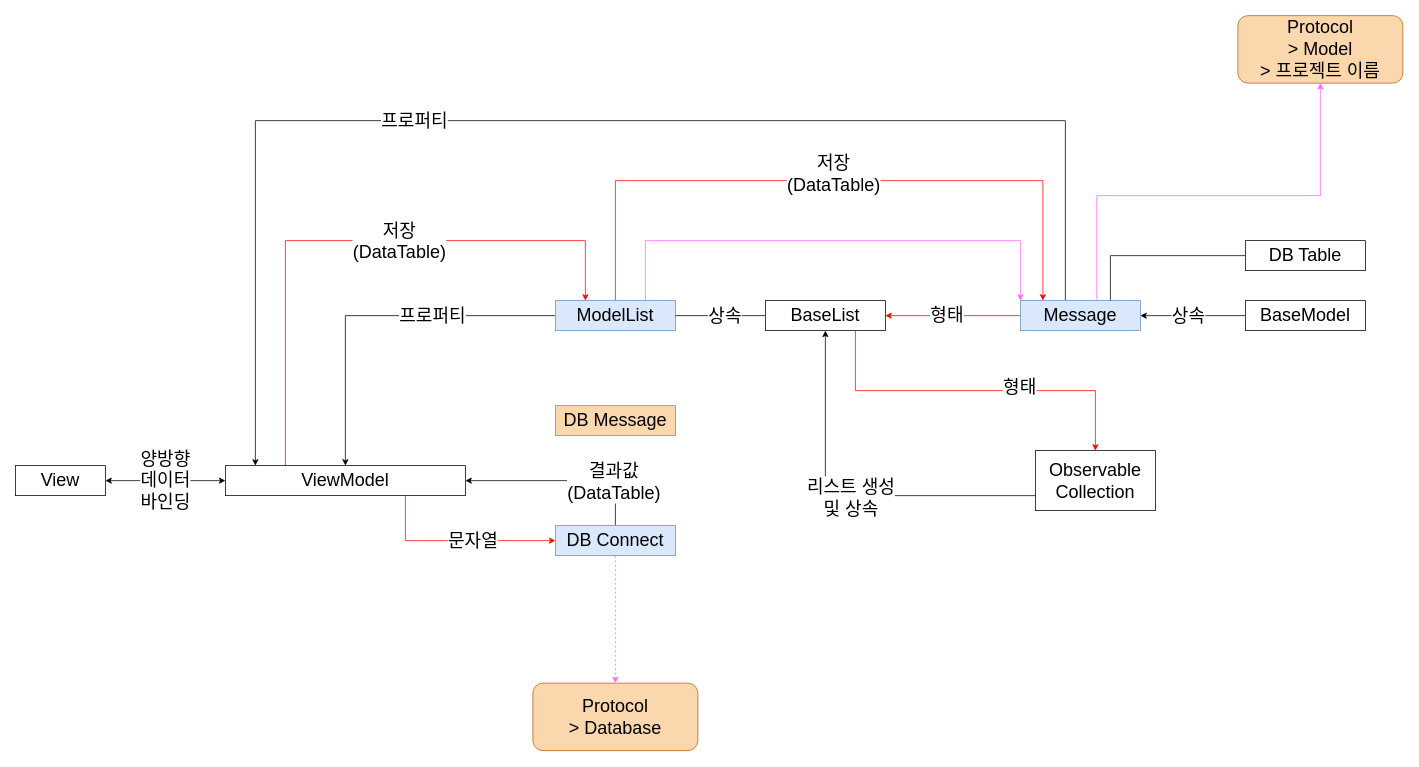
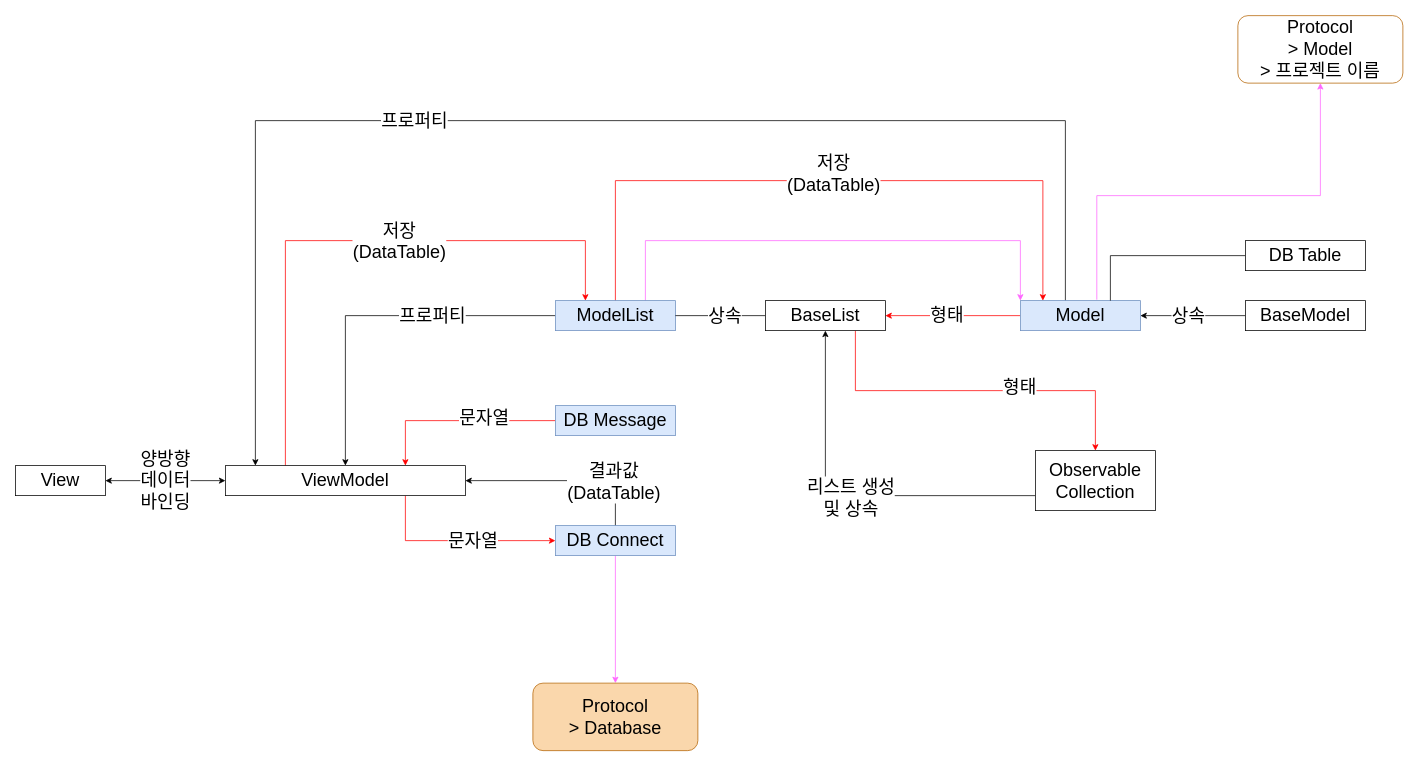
node "Protocol > Model > 프로젝트 이름": fillcolor #fad7ac -> #ffffff
node "Message": label "Message" -> "Model"
edge "DB Message" -> "ViewModel": added, label "문자열"
node "DB Message": fillcolor #fad7ac -> #dae8fc
edge "DB Connect" -> "Protocol > Database": style dashed -> solid
